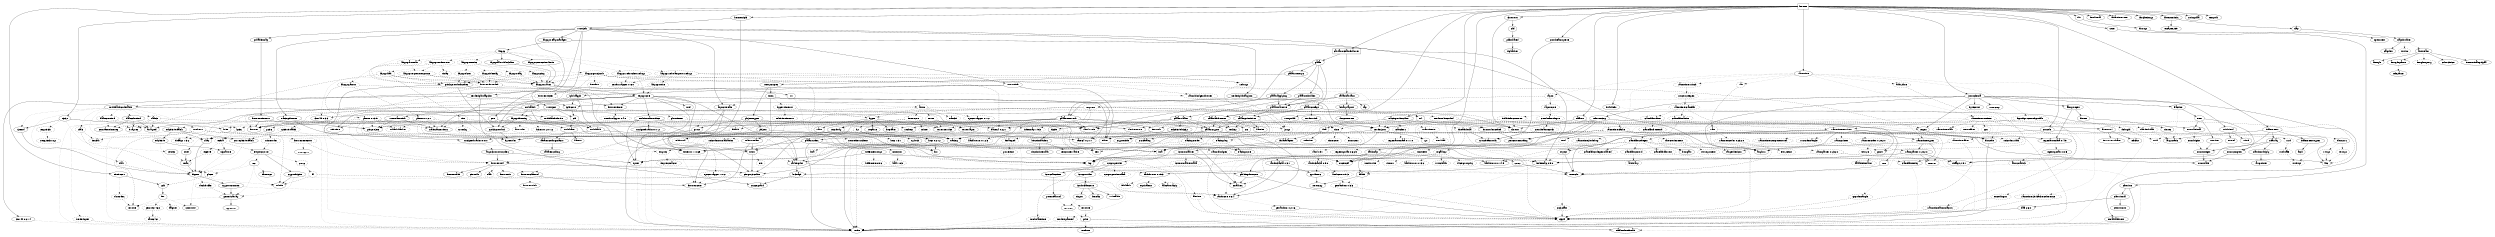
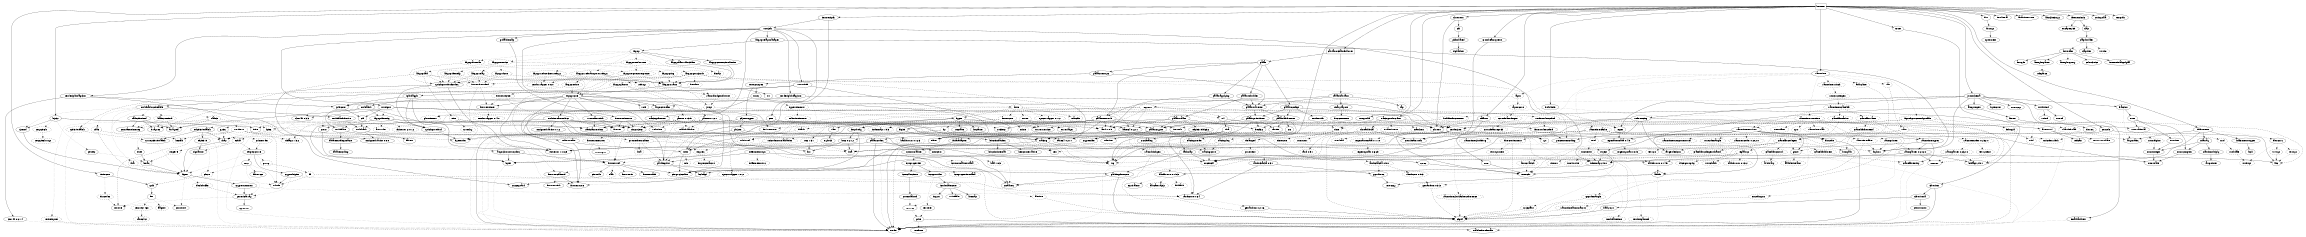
edge "gloo-timers" -> "js-sys": reversed
edge "pallas-crypto" -> "rand_core 0.6.4": now "pallas-addresses" -> "rand_core 0.6.4"
